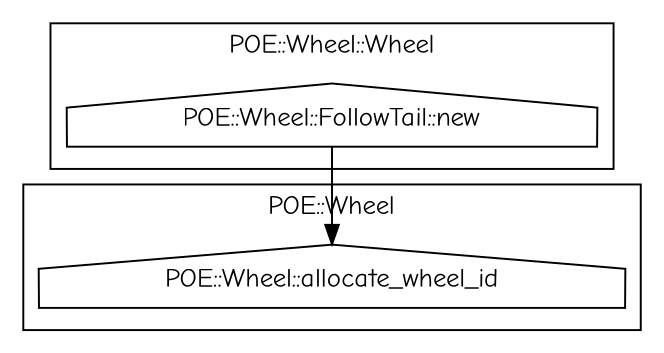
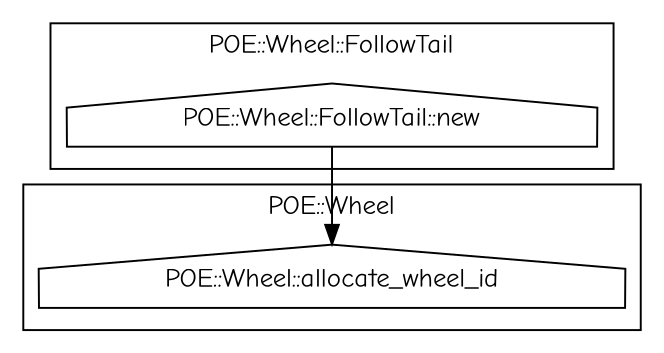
cluster "POE::Wheel::Wheel": label "POE::Wheel::Wheel" -> "POE::Wheel::FollowTail"
